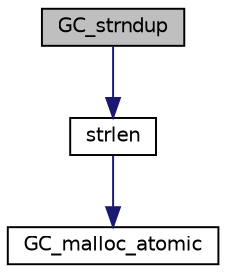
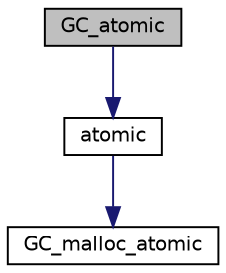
node "GC_strndup": label "GC_strndup" -> "GC_atomic"
node "strlen": label "strlen" -> "atomic"
